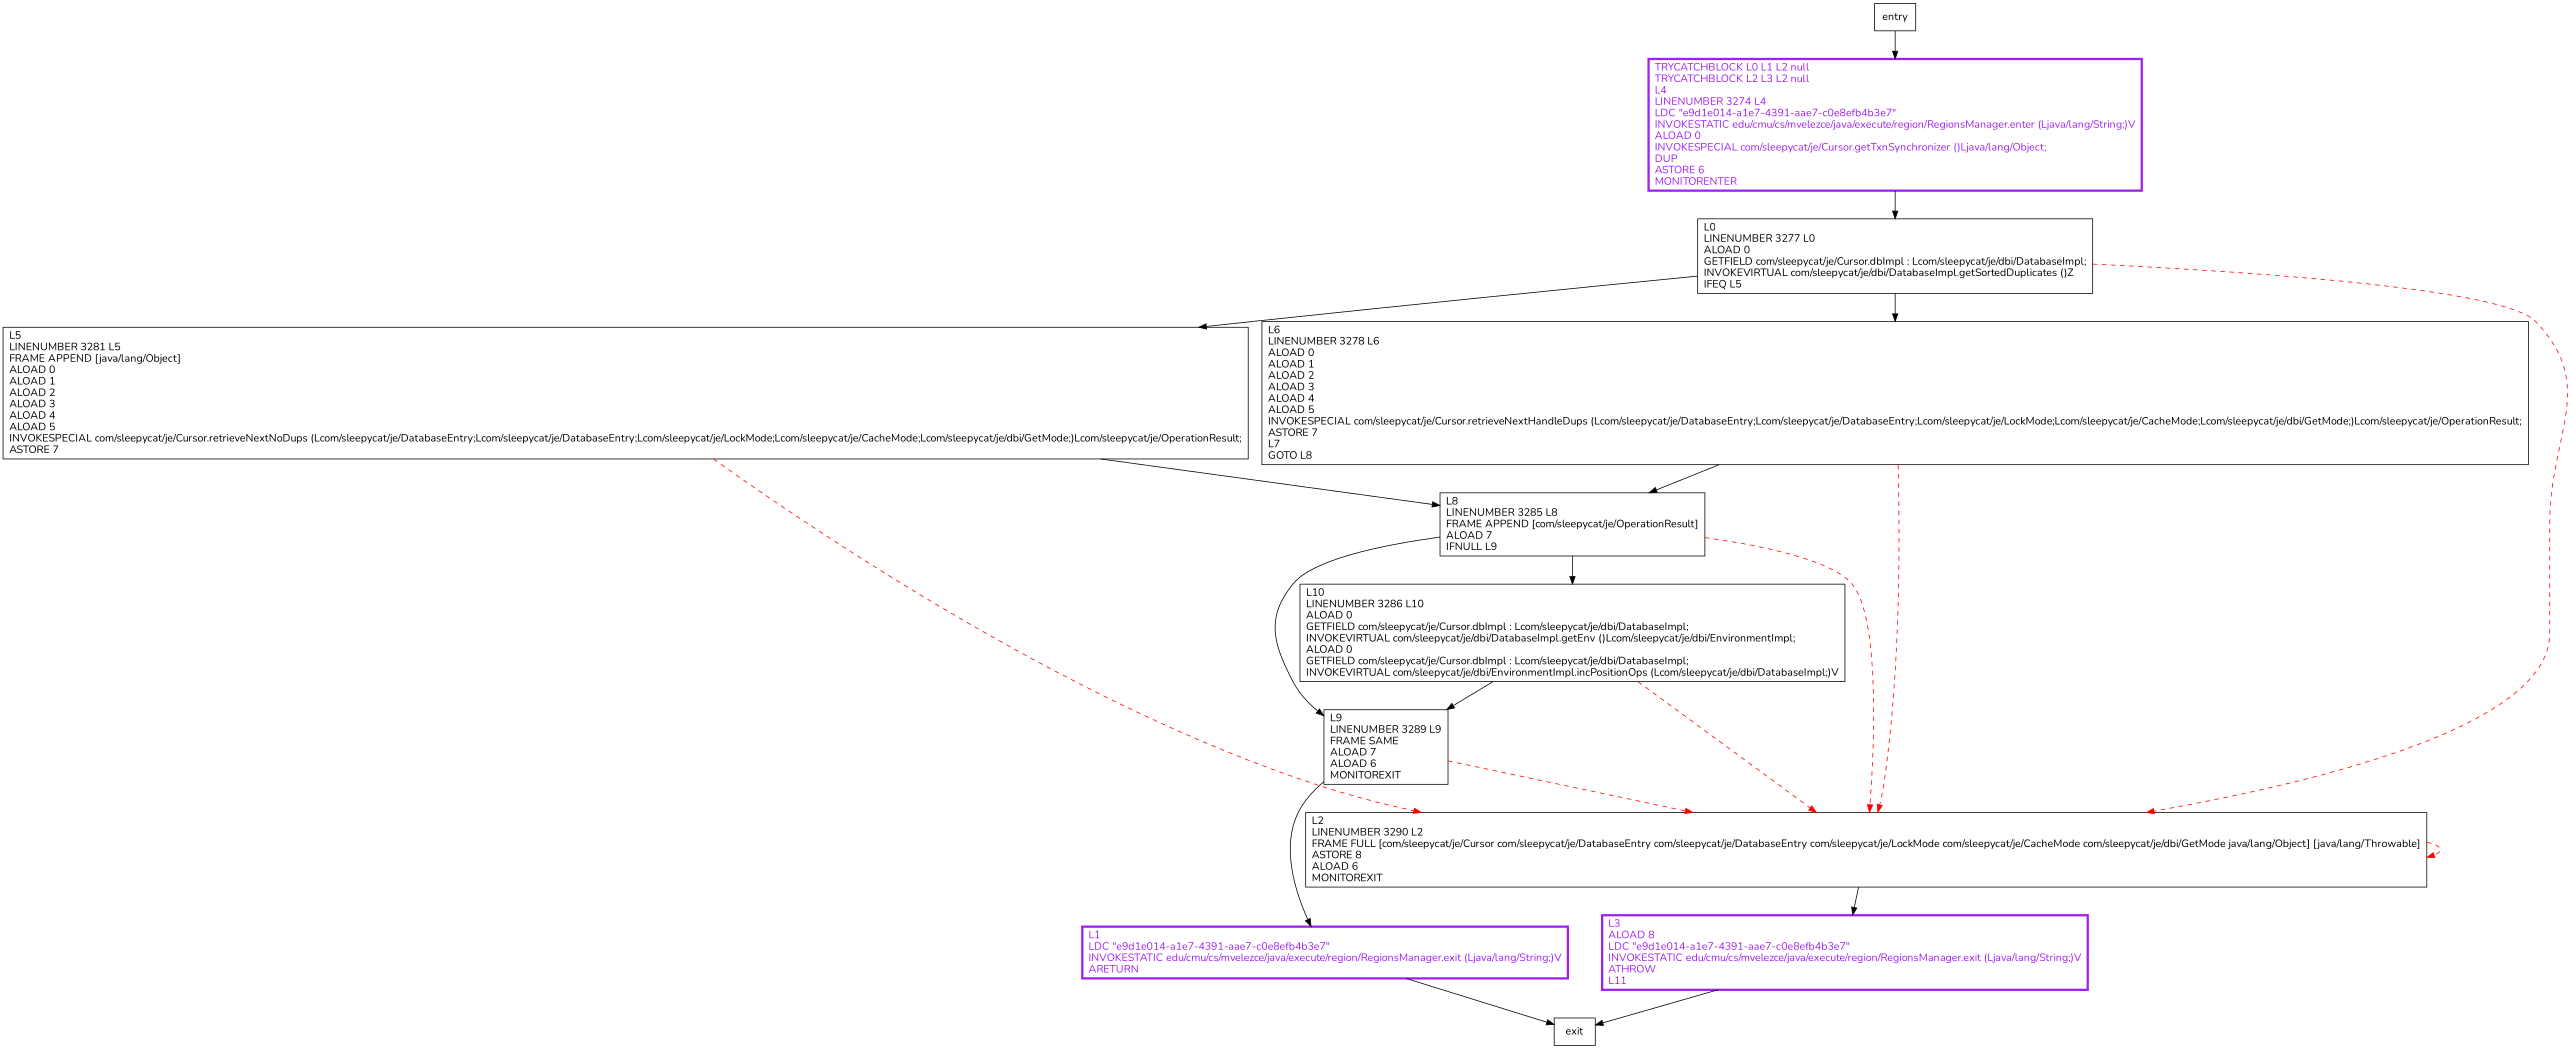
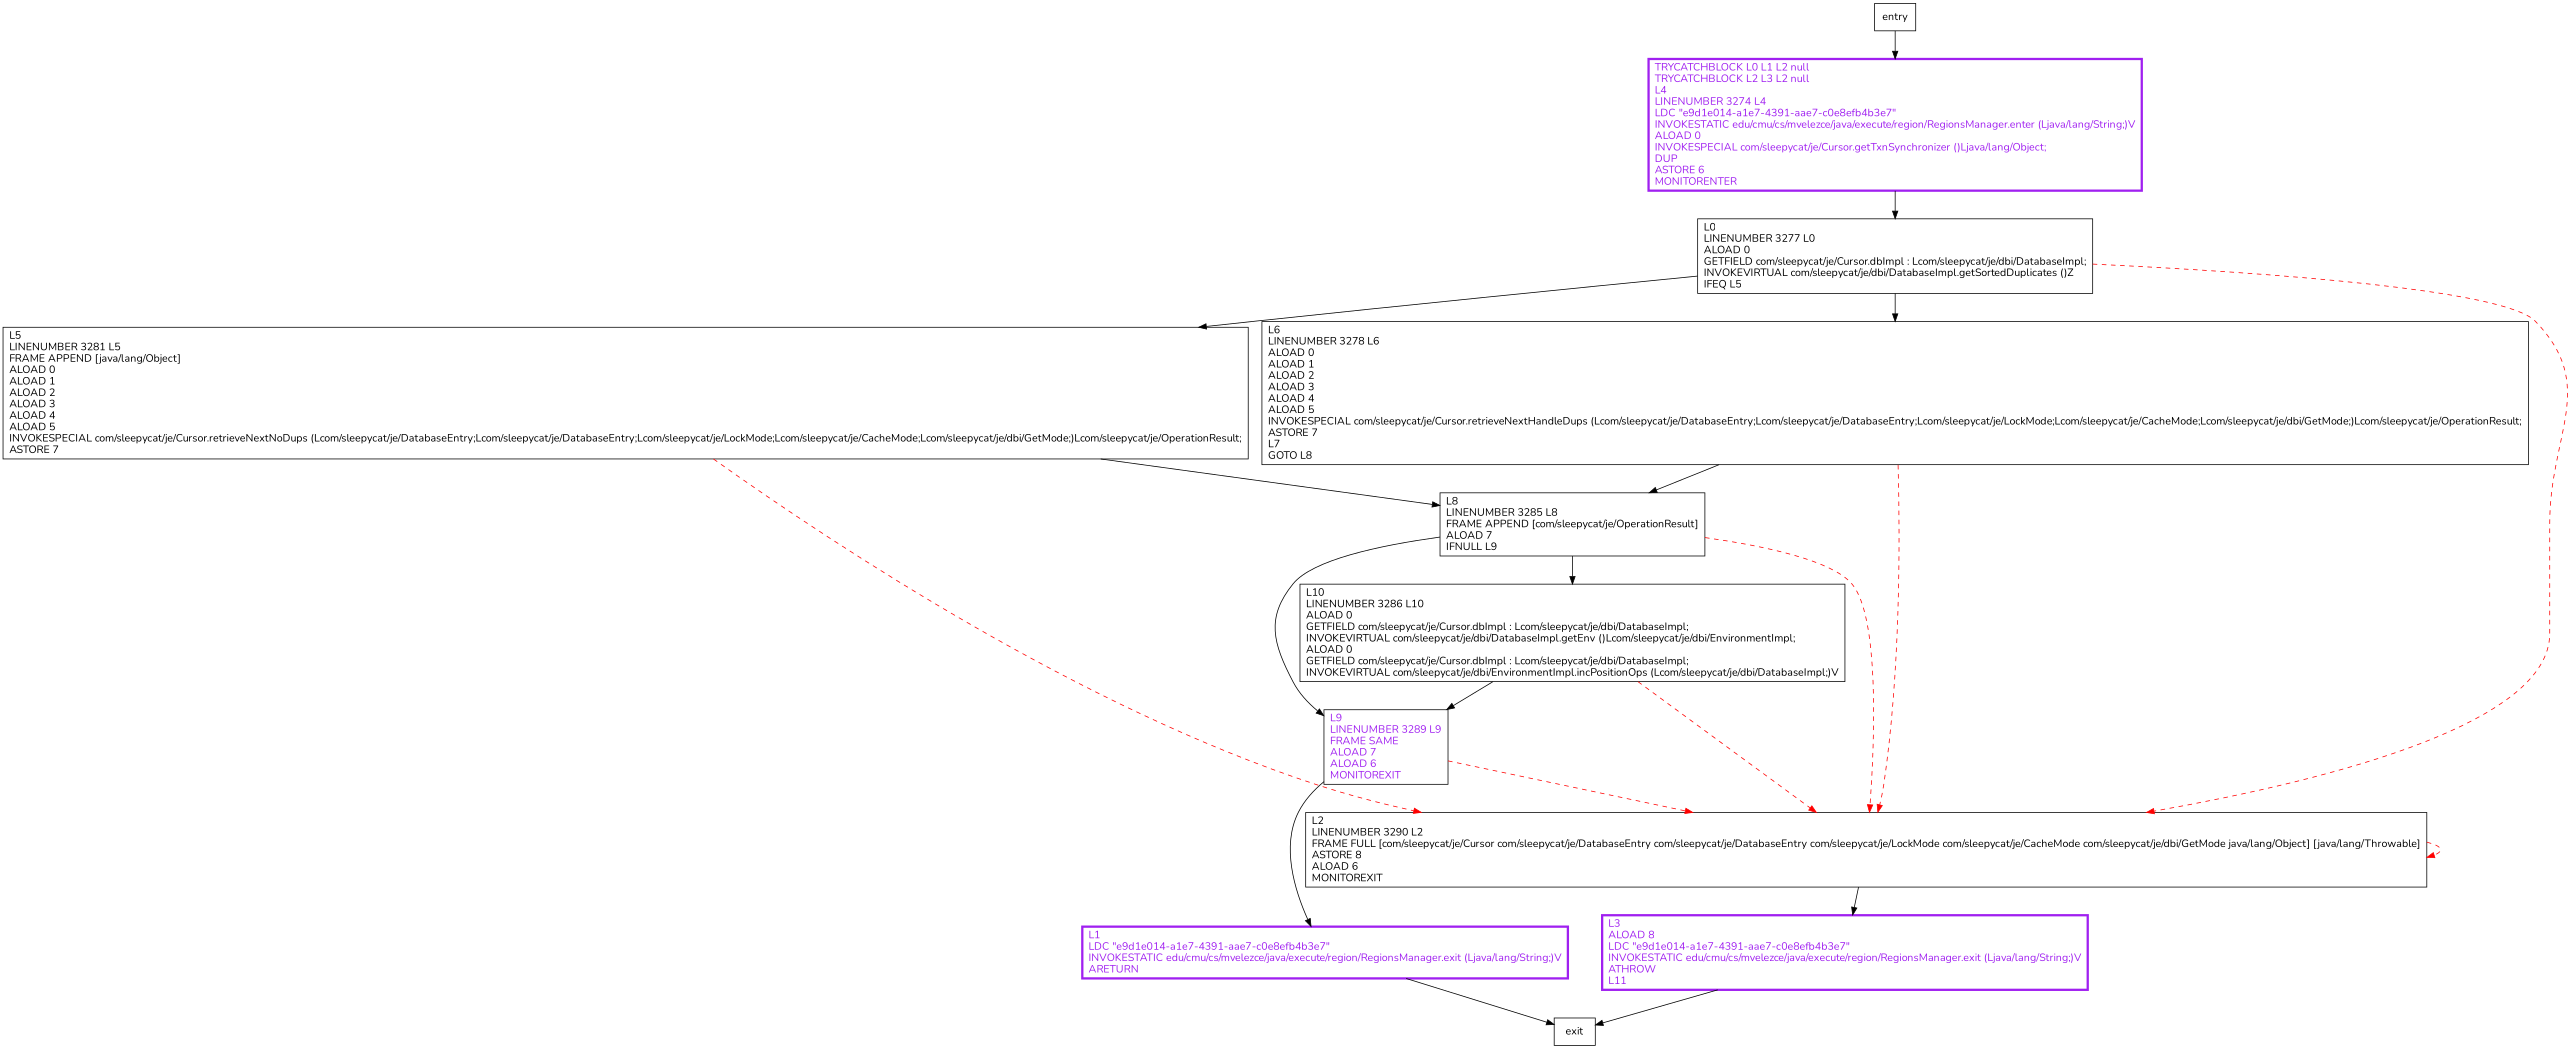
node "L9 LINENUMBER 3289 L9 FRAME SAME ALOAD 7 ALOAD 6 MONITOREXIT": fontcolor black -> purple
